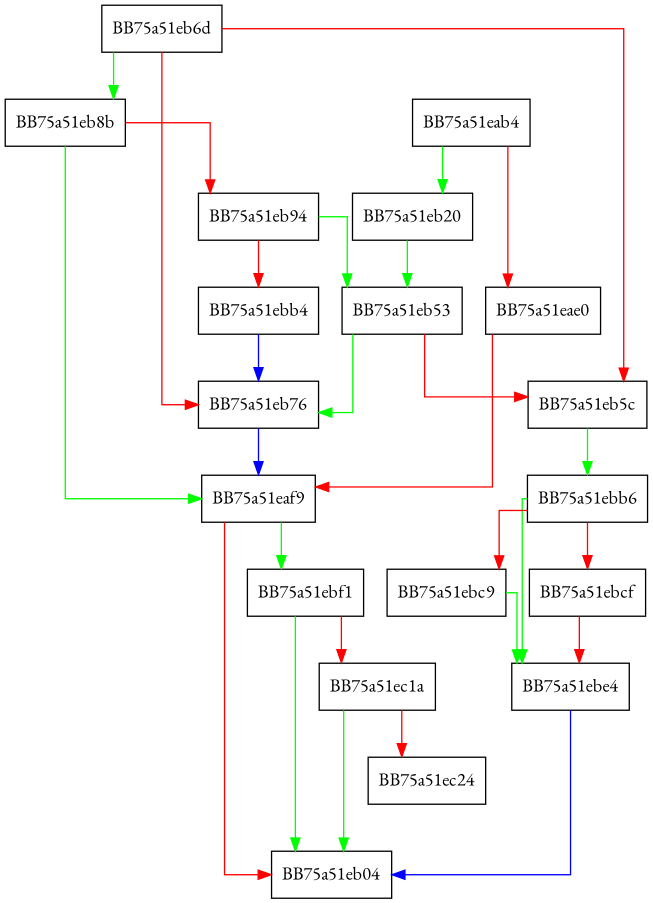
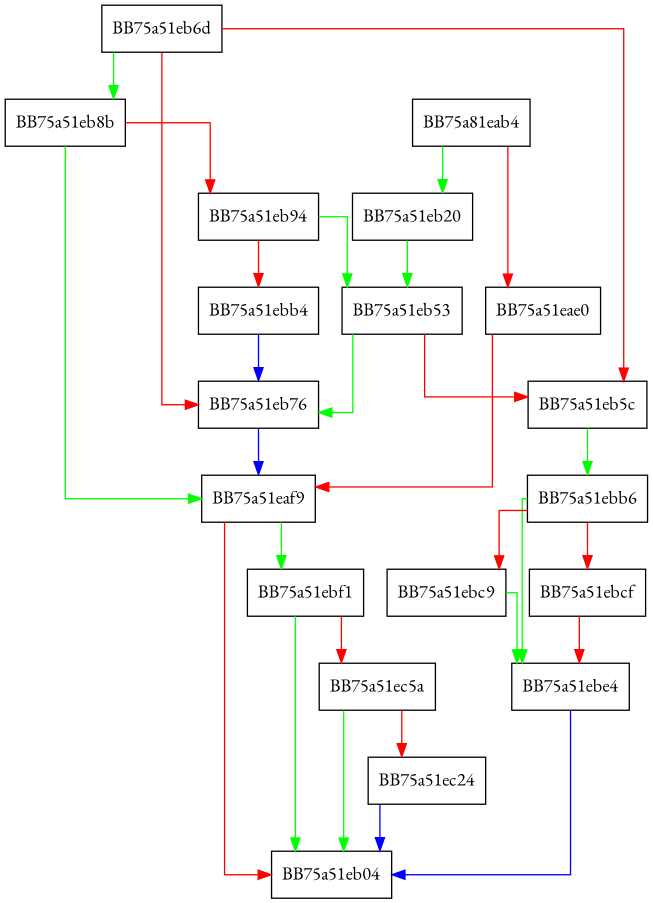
node "BB75a51eab4": label "BB75a51eab4" -> "BB75a81eab4"
node "BB75a51ec1a": label "BB75a51ec1a" -> "BB75a51ec5a"
edge "BB75a51ec24" -> "BB75a51eb04": added
